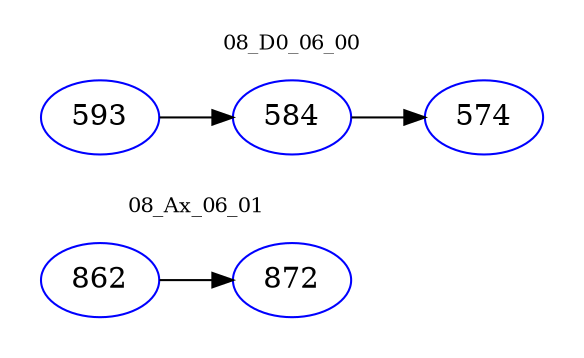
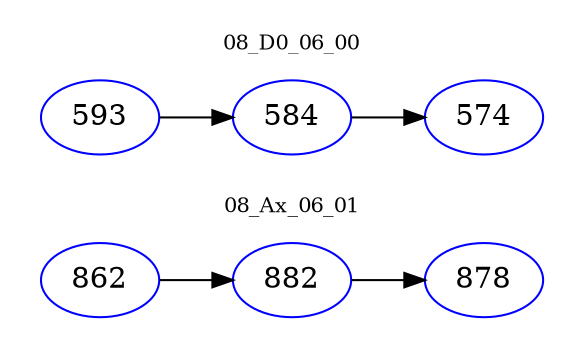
node "872": label "872" -> "882"
node "878": added
